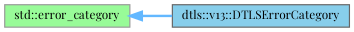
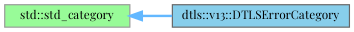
node "std::error_category": label "std::error_category" -> "std::std_category"
